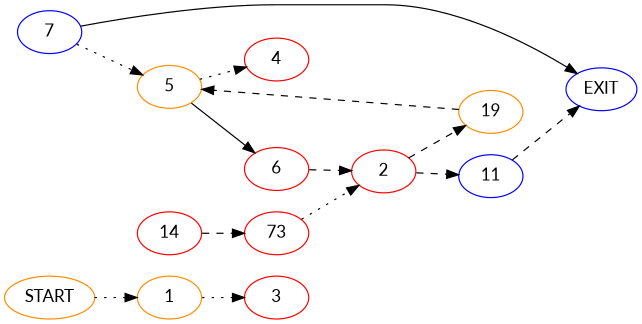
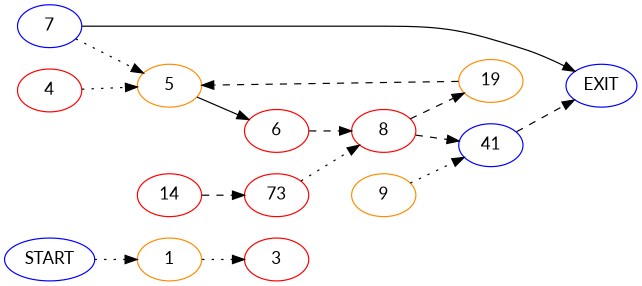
edge "5" -> "4": reversed
node "2": label "2" -> "8"
node "11": label "11" -> "41"
node "9": added
node "START": color darkorange -> blue
